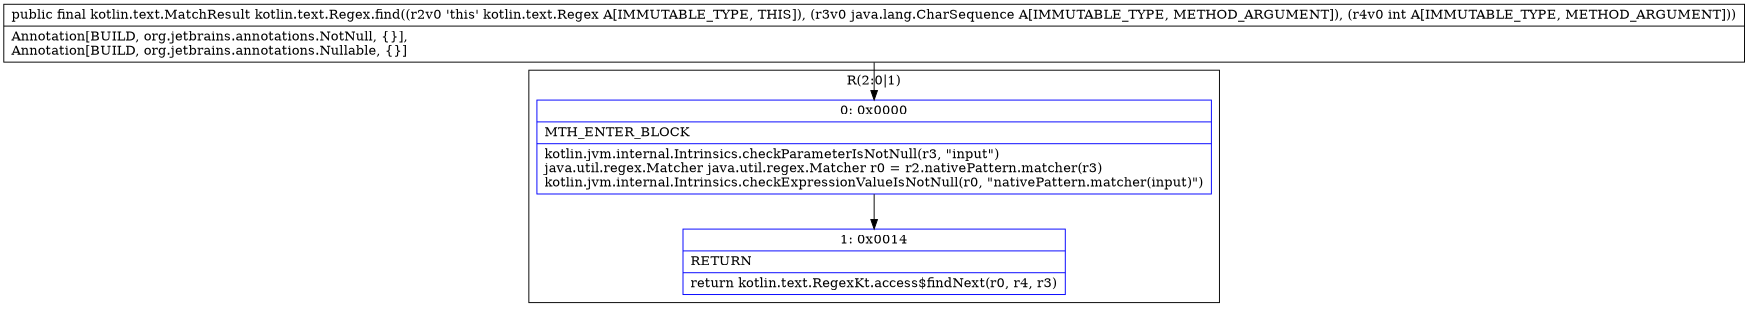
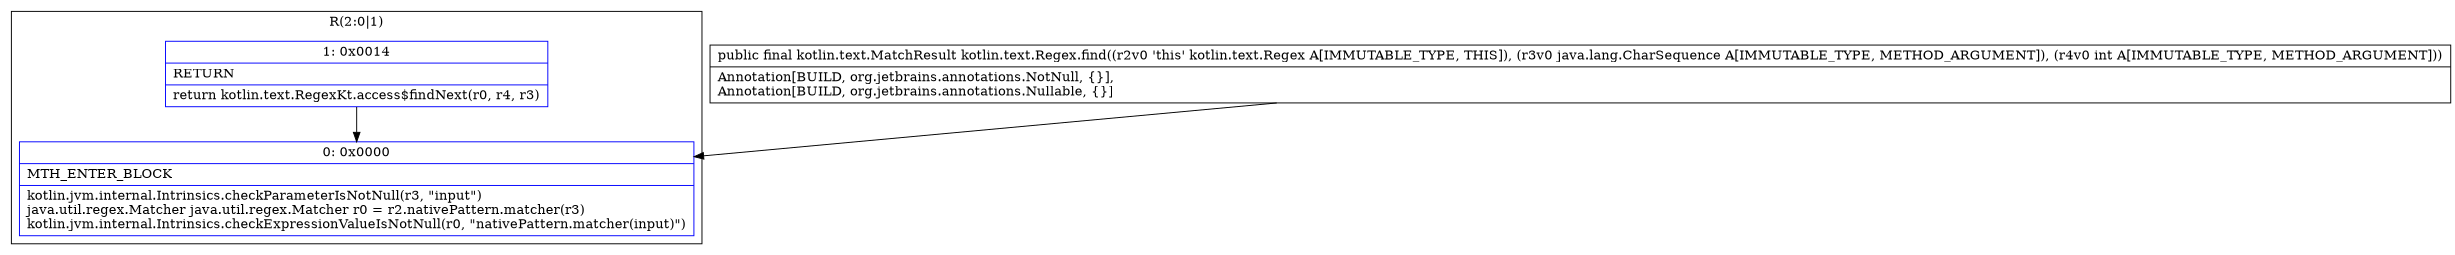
edge "0: 0x0000" -> "1: 0x0014": reversed
